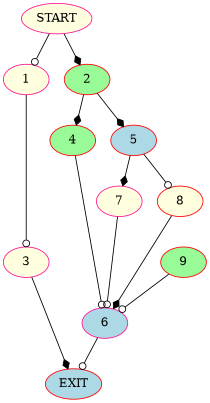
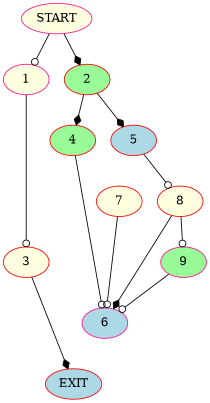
edge "5" -> "7": removed
node "7": color deeppink -> red
edge "8" -> "9": added
node "3": color deeppink -> red
node "9": color red -> deeppink
edge "6" -> "EXIT": removed
